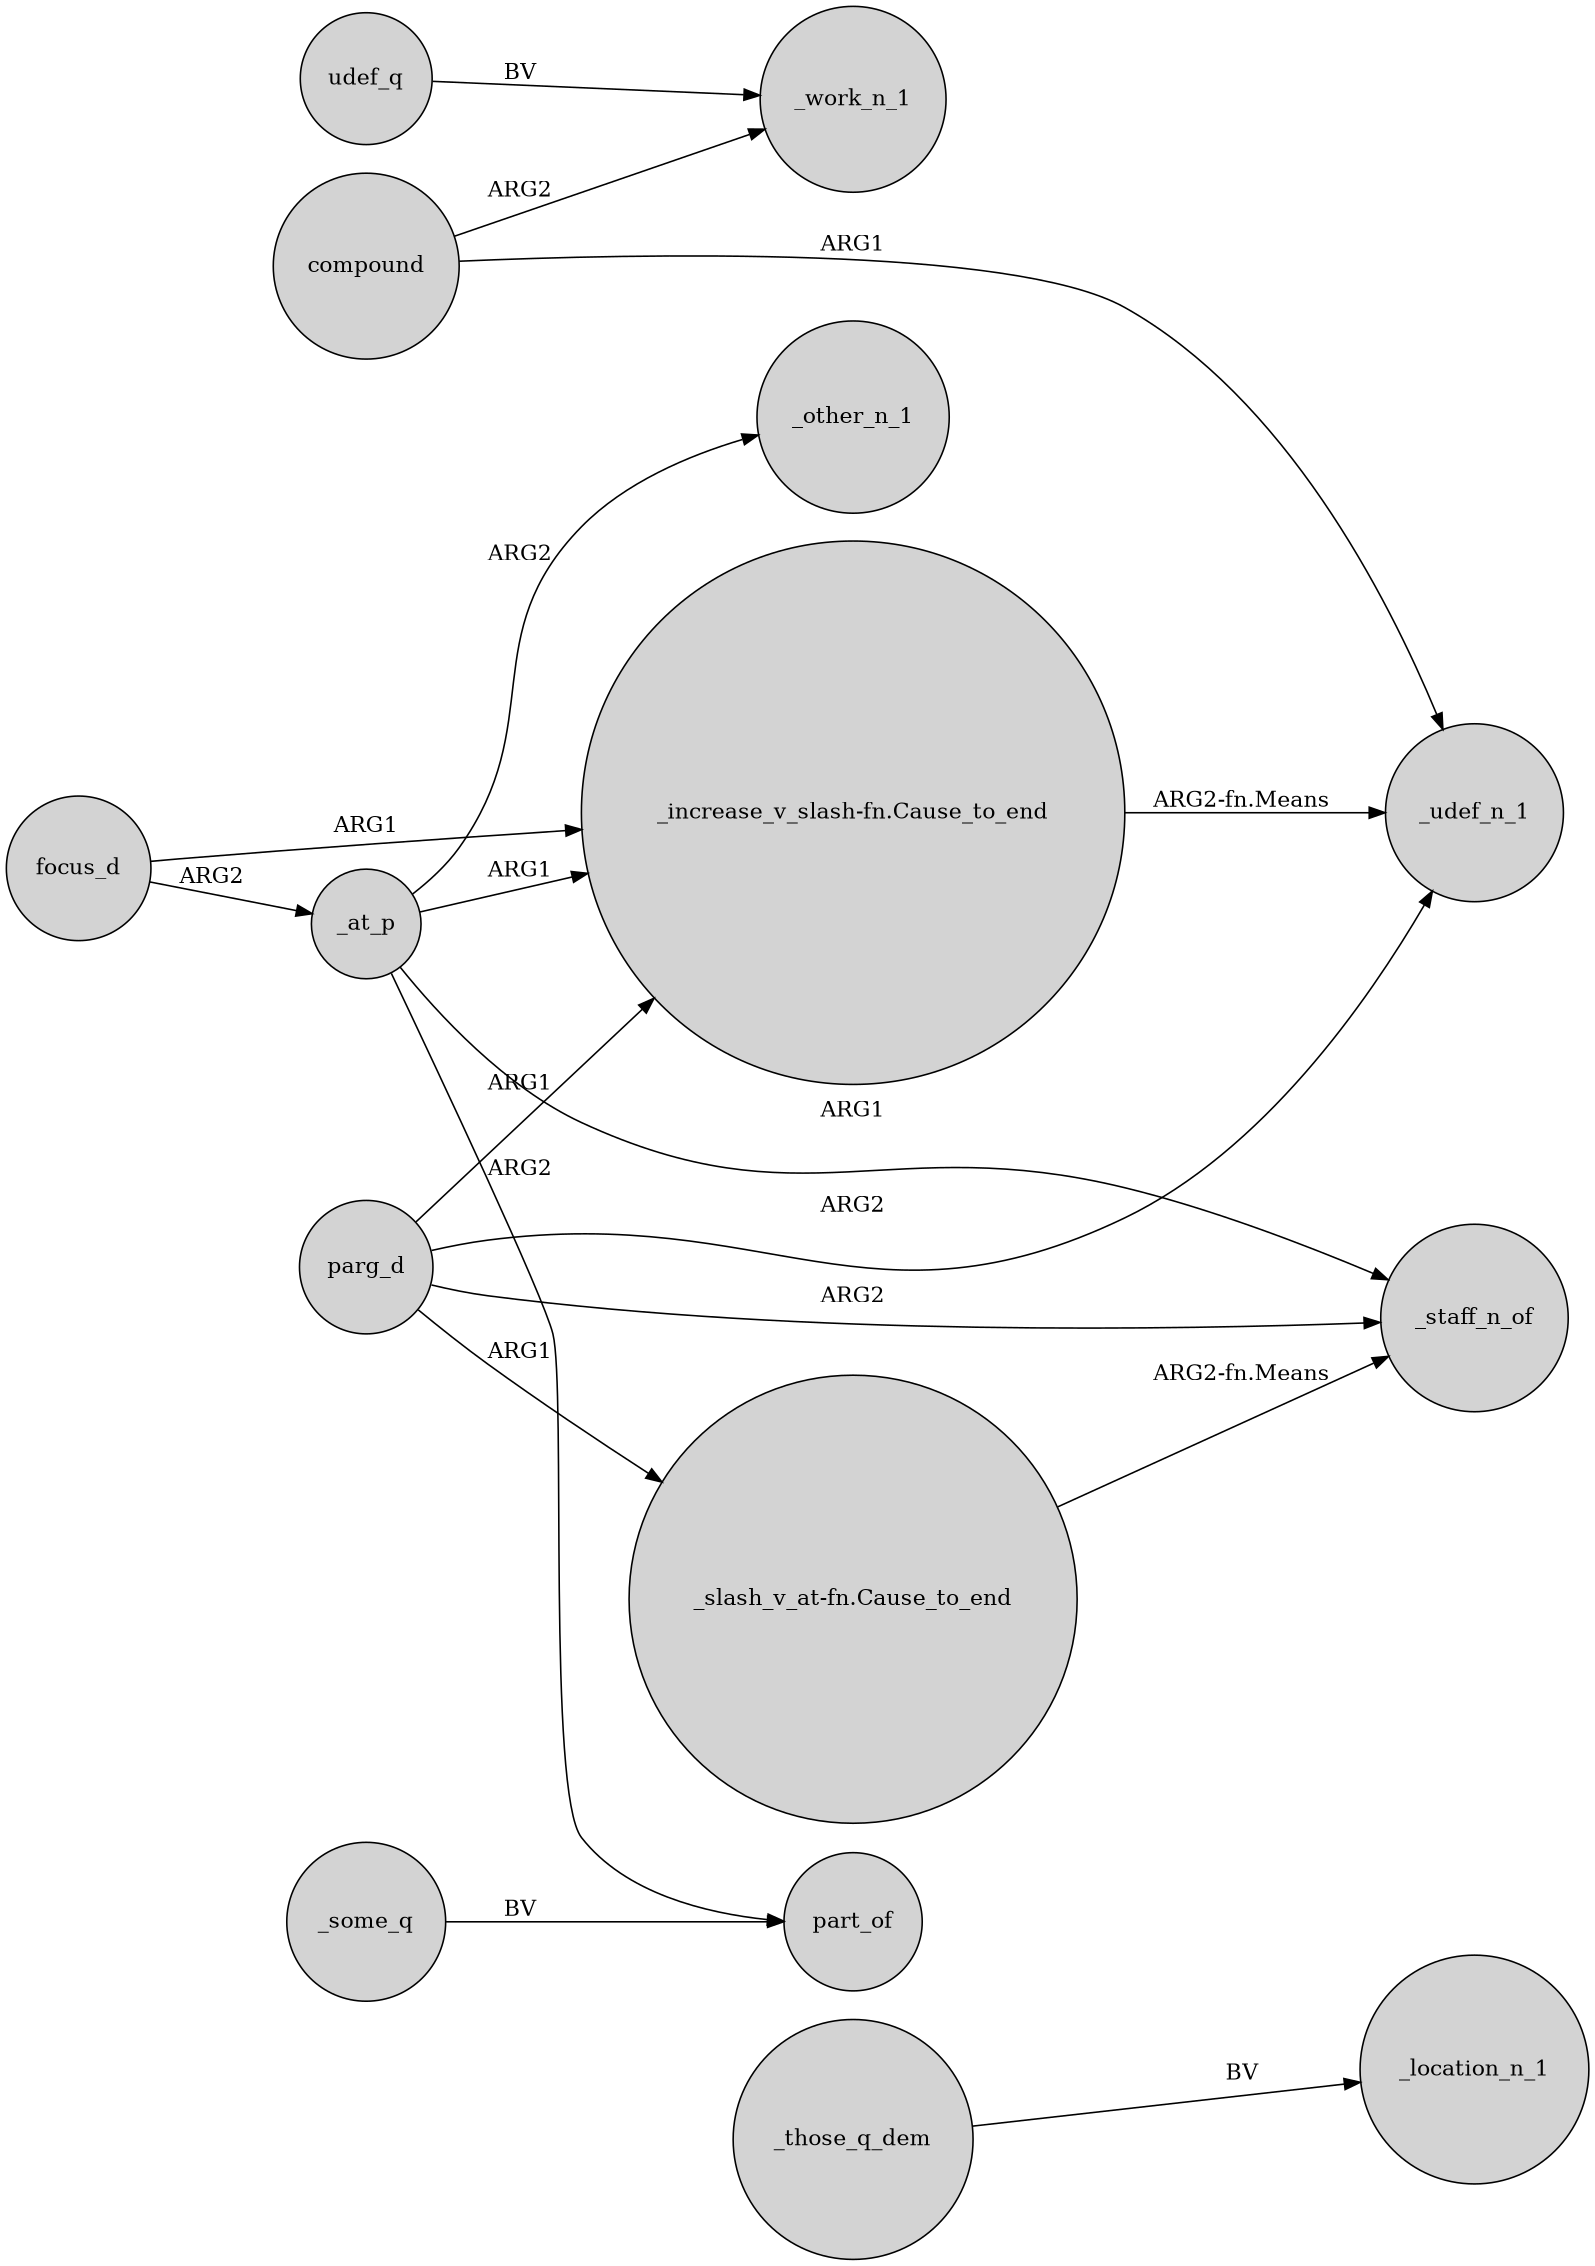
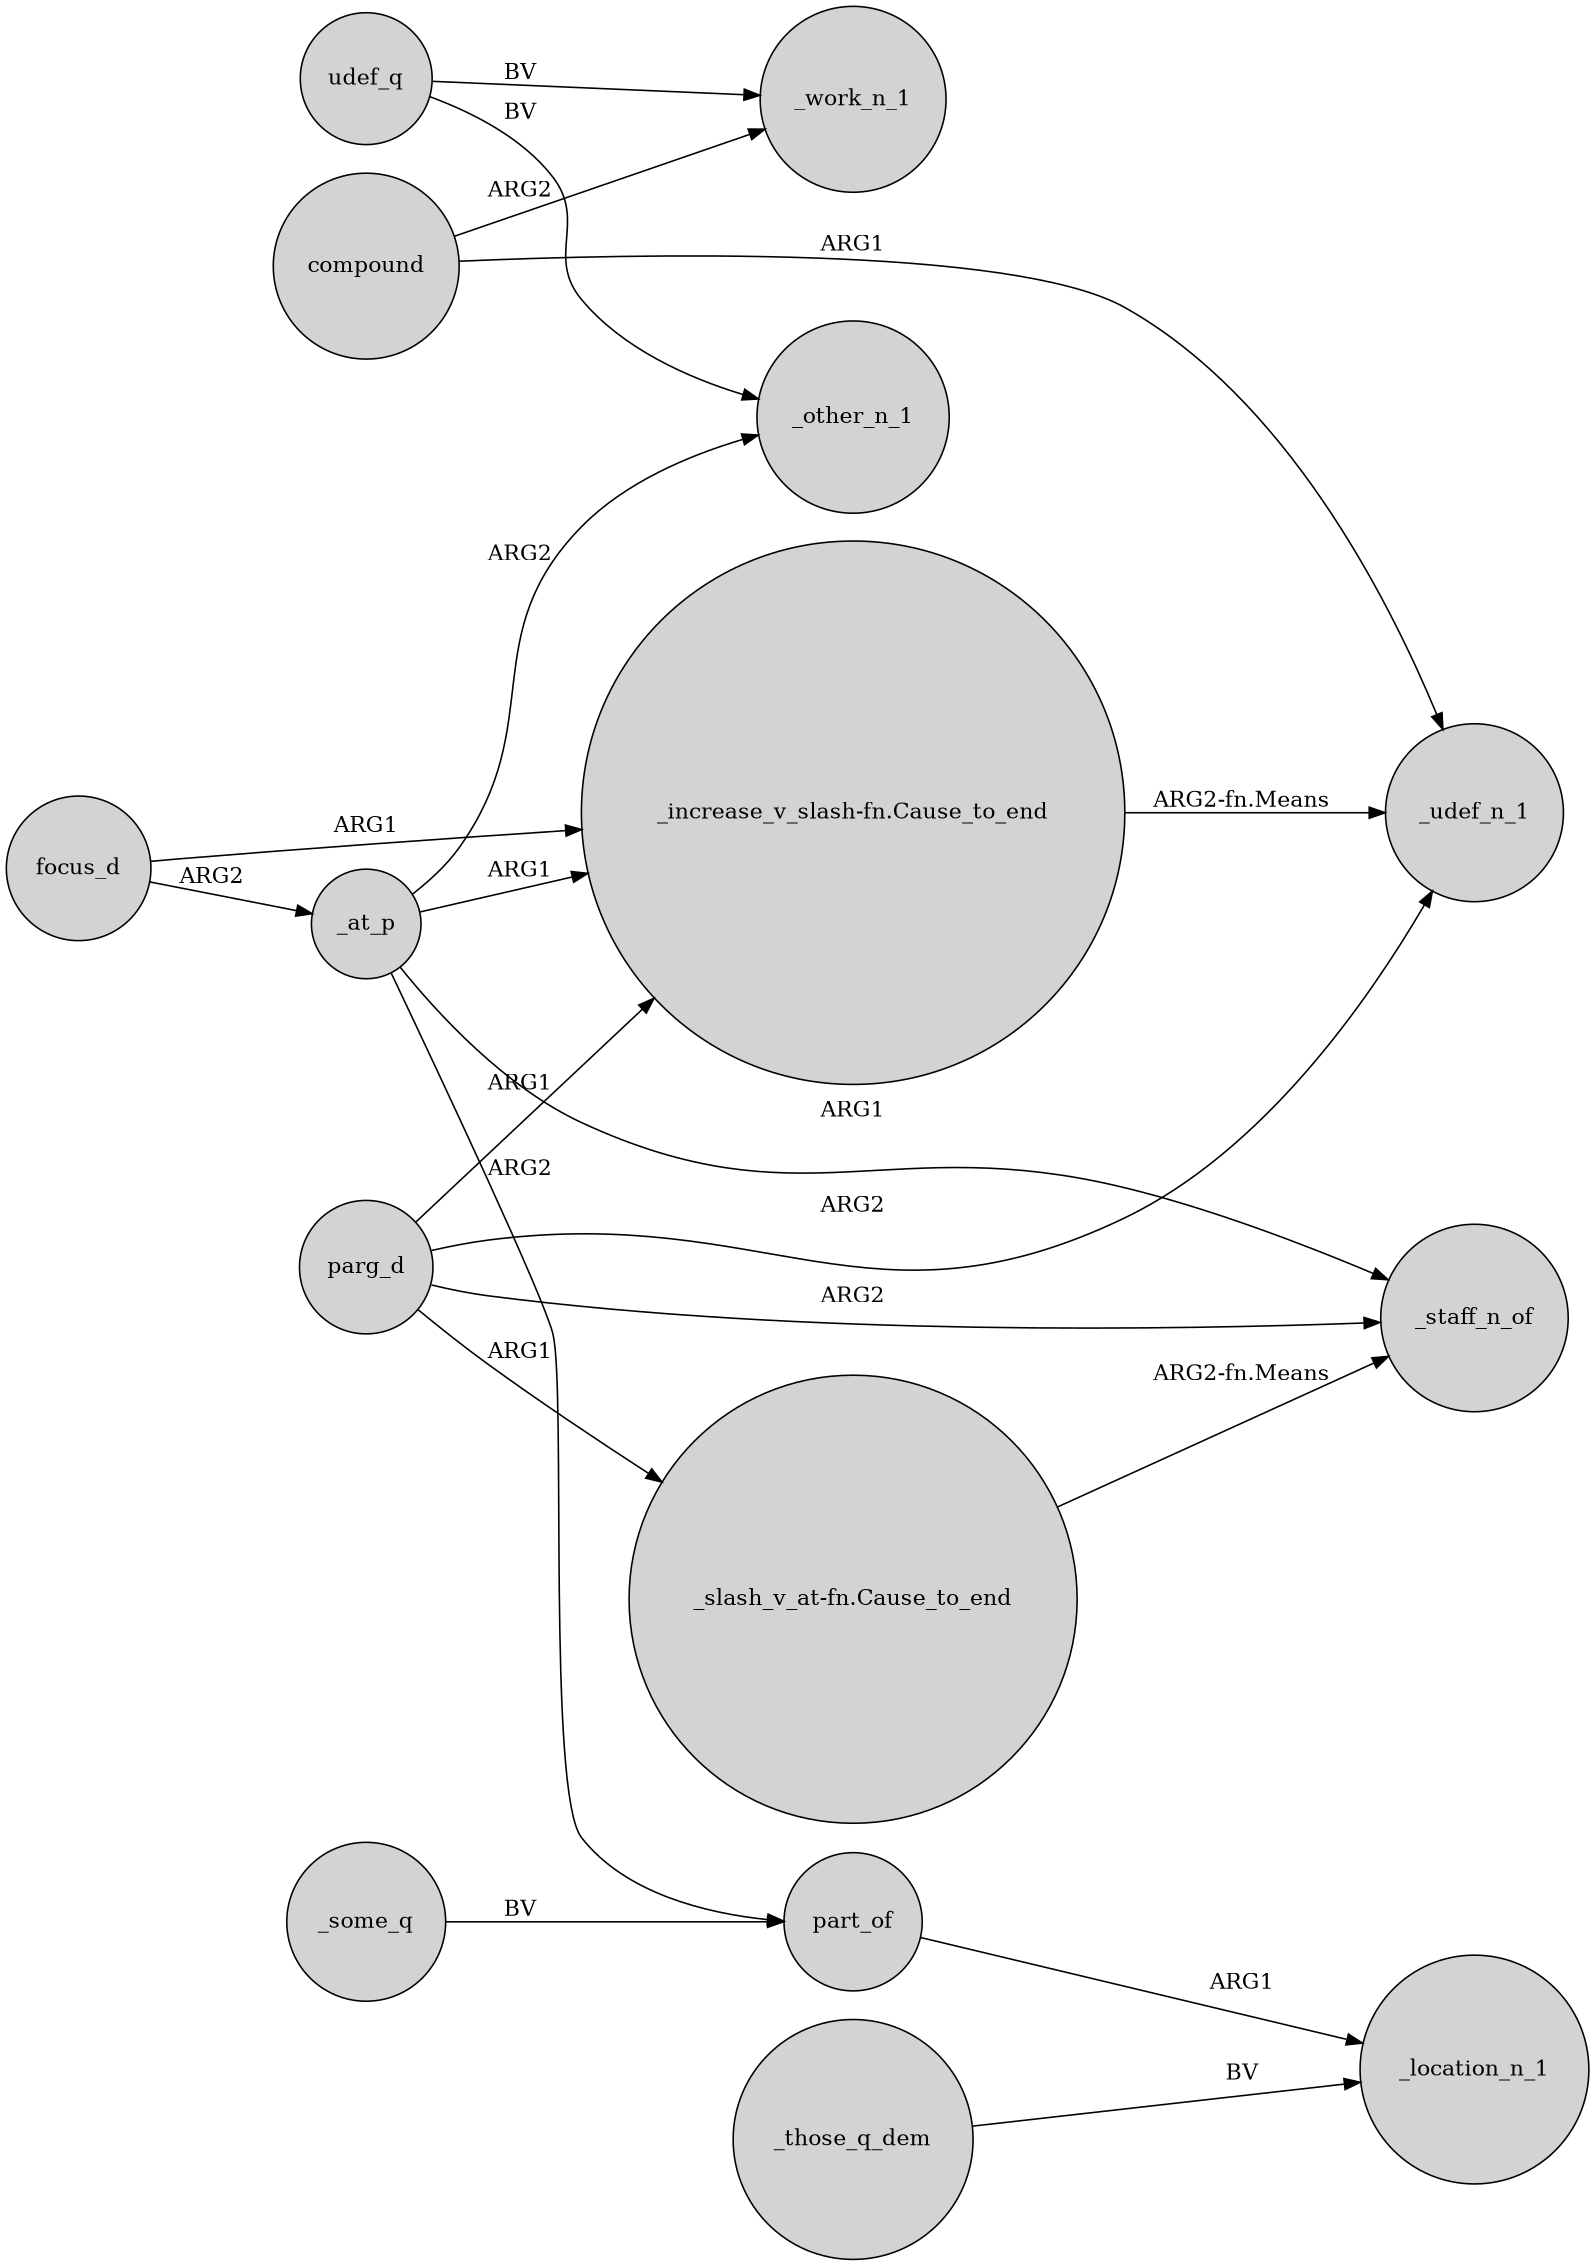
edge "udef_q" -> "_other_n_1": added, label "BV"
edge "part_of" -> "_location_n_1": added, label "ARG1"
